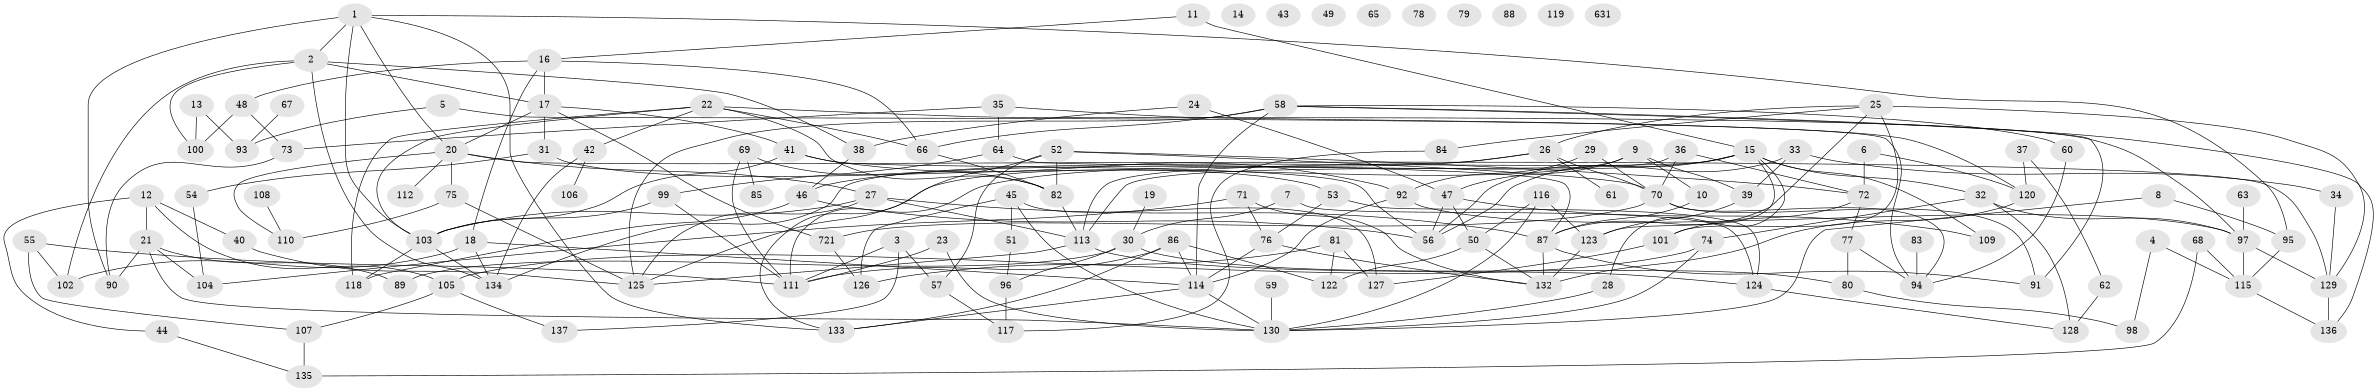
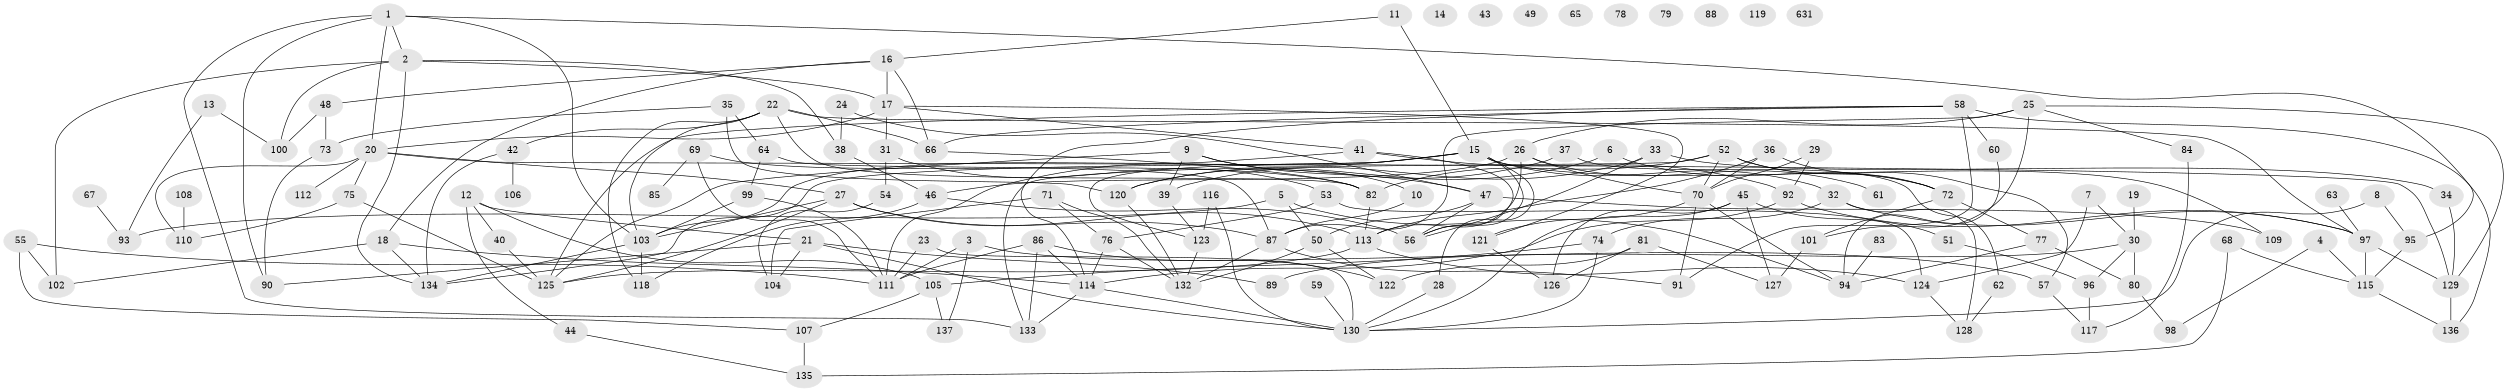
edge "116" -- "50": now "5" -- "50"
node "721": label "721" -> "121"
